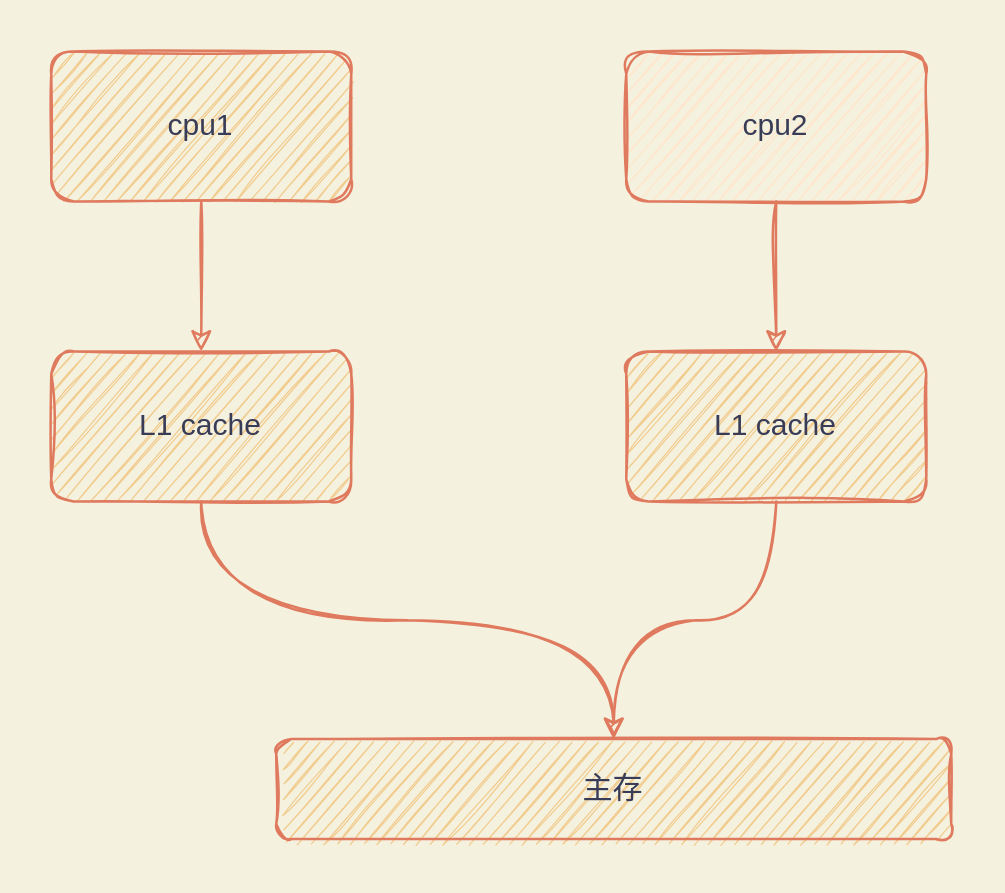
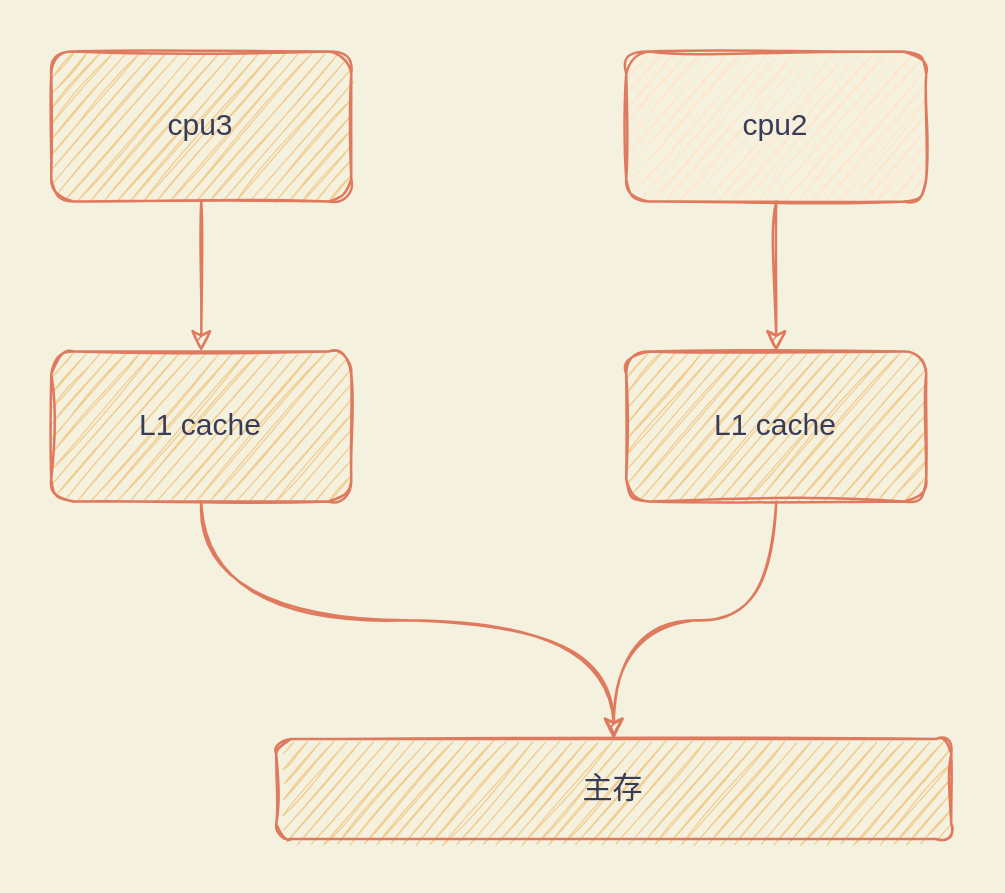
node "cpu1": label "cpu1" -> "cpu3"
